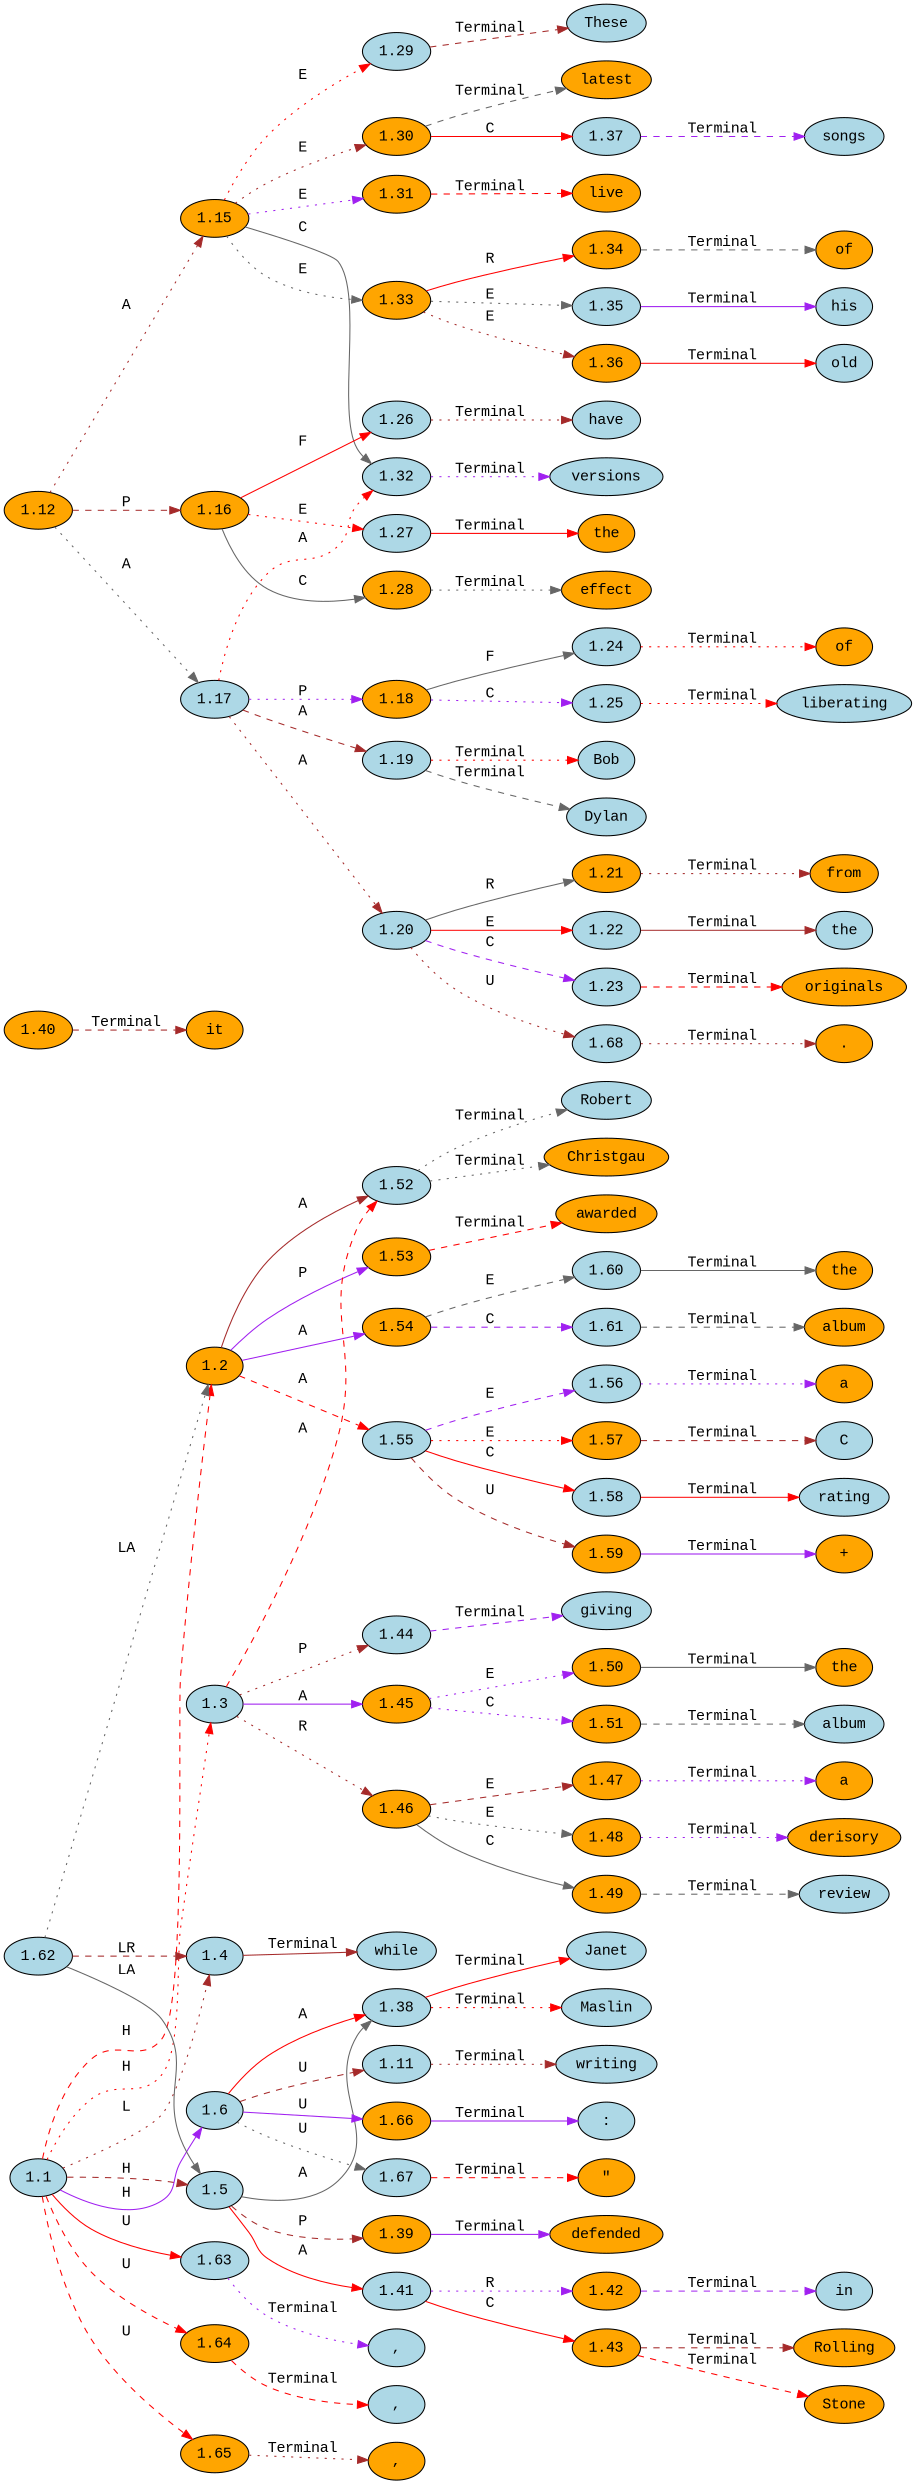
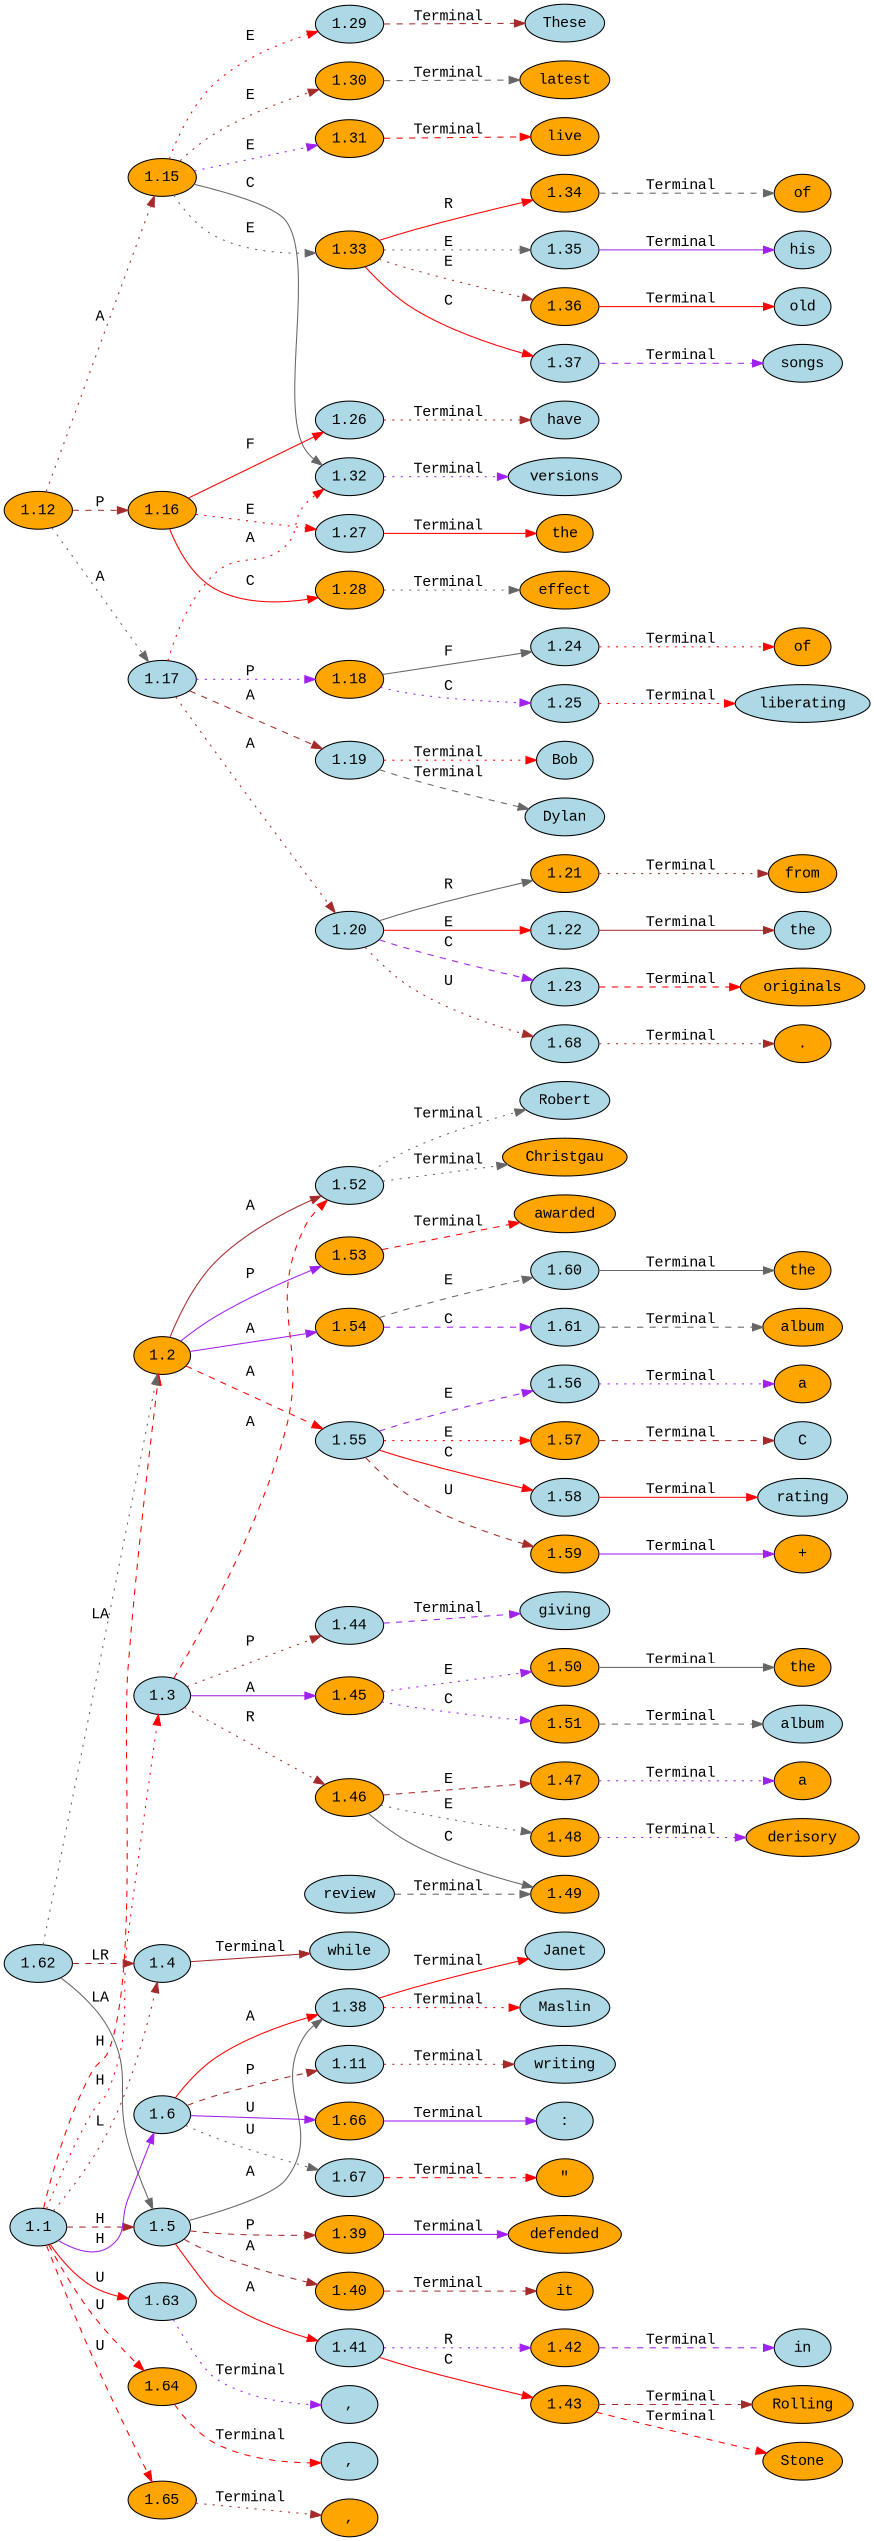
edge "1.30" -> "1.37": now "1.33" -> "1.37"
edge "1.16" -> "1.28": color gray40 -> red
edge "1.49" -> "review": reversed
edge "1.6" -> "1.11": label "U" -> "P"
edge "1.5" -> "1.40": added, label "A"
